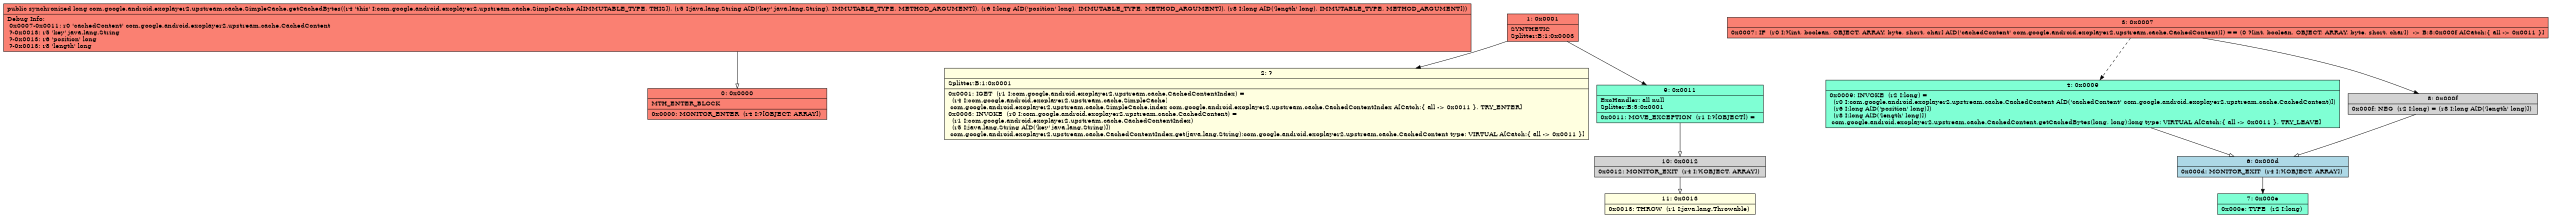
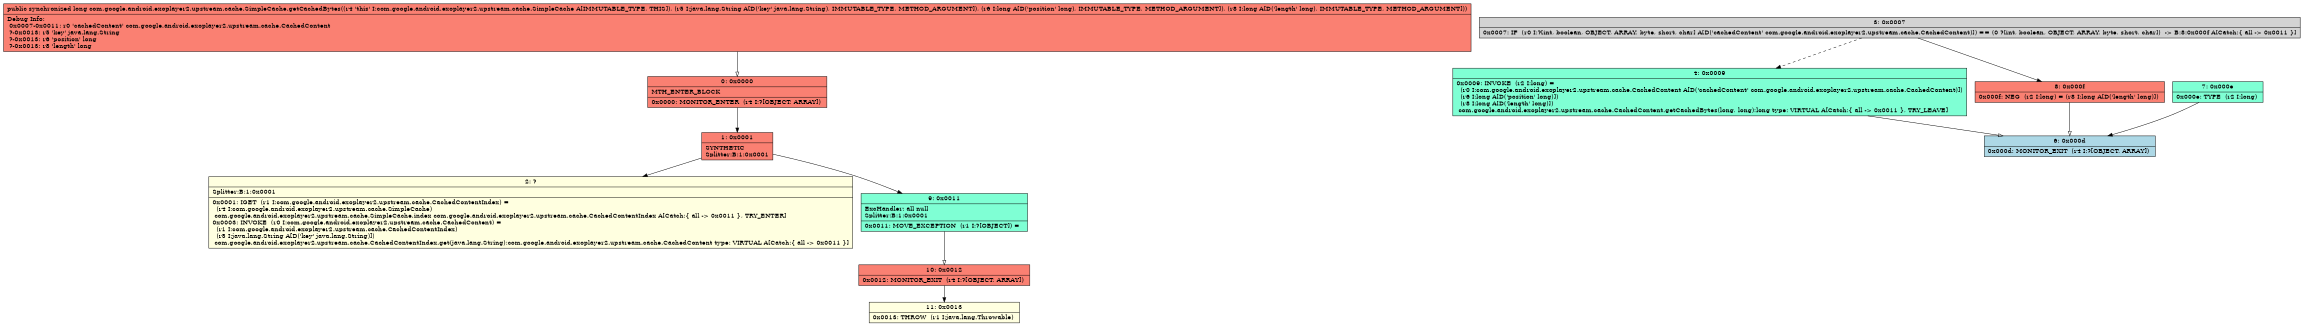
node "3: 0x0007": fillcolor salmon -> lightgrey
node "1: 0x0001": text "Splitter:B:1:0x0003" -> "Splitter:B:1:0x0001"
node "8: 0x000f": fillcolor lightgrey -> salmon
node "9: 0x0011": text "Splitter:B:5:0x0001" -> "Splitter:B:1:0x0001"
edge "0: 0x0000" -> "1: 0x0001": added
node "10: 0x0012": fillcolor lightgrey -> salmon
edge "10: 0x0012" -> "11: 0x0013": arrowhead onormal -> normal
edge "6: 0x000d" -> "7: 0x000e": reversed
